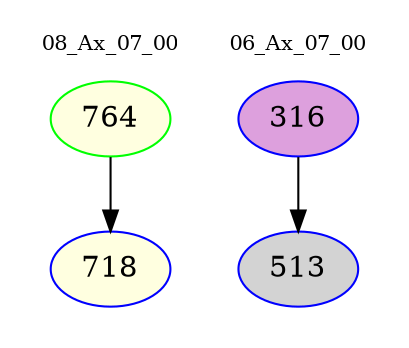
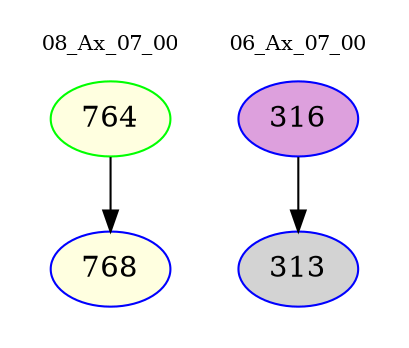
node "718": label "718" -> "768"
node "513": label "513" -> "313"
